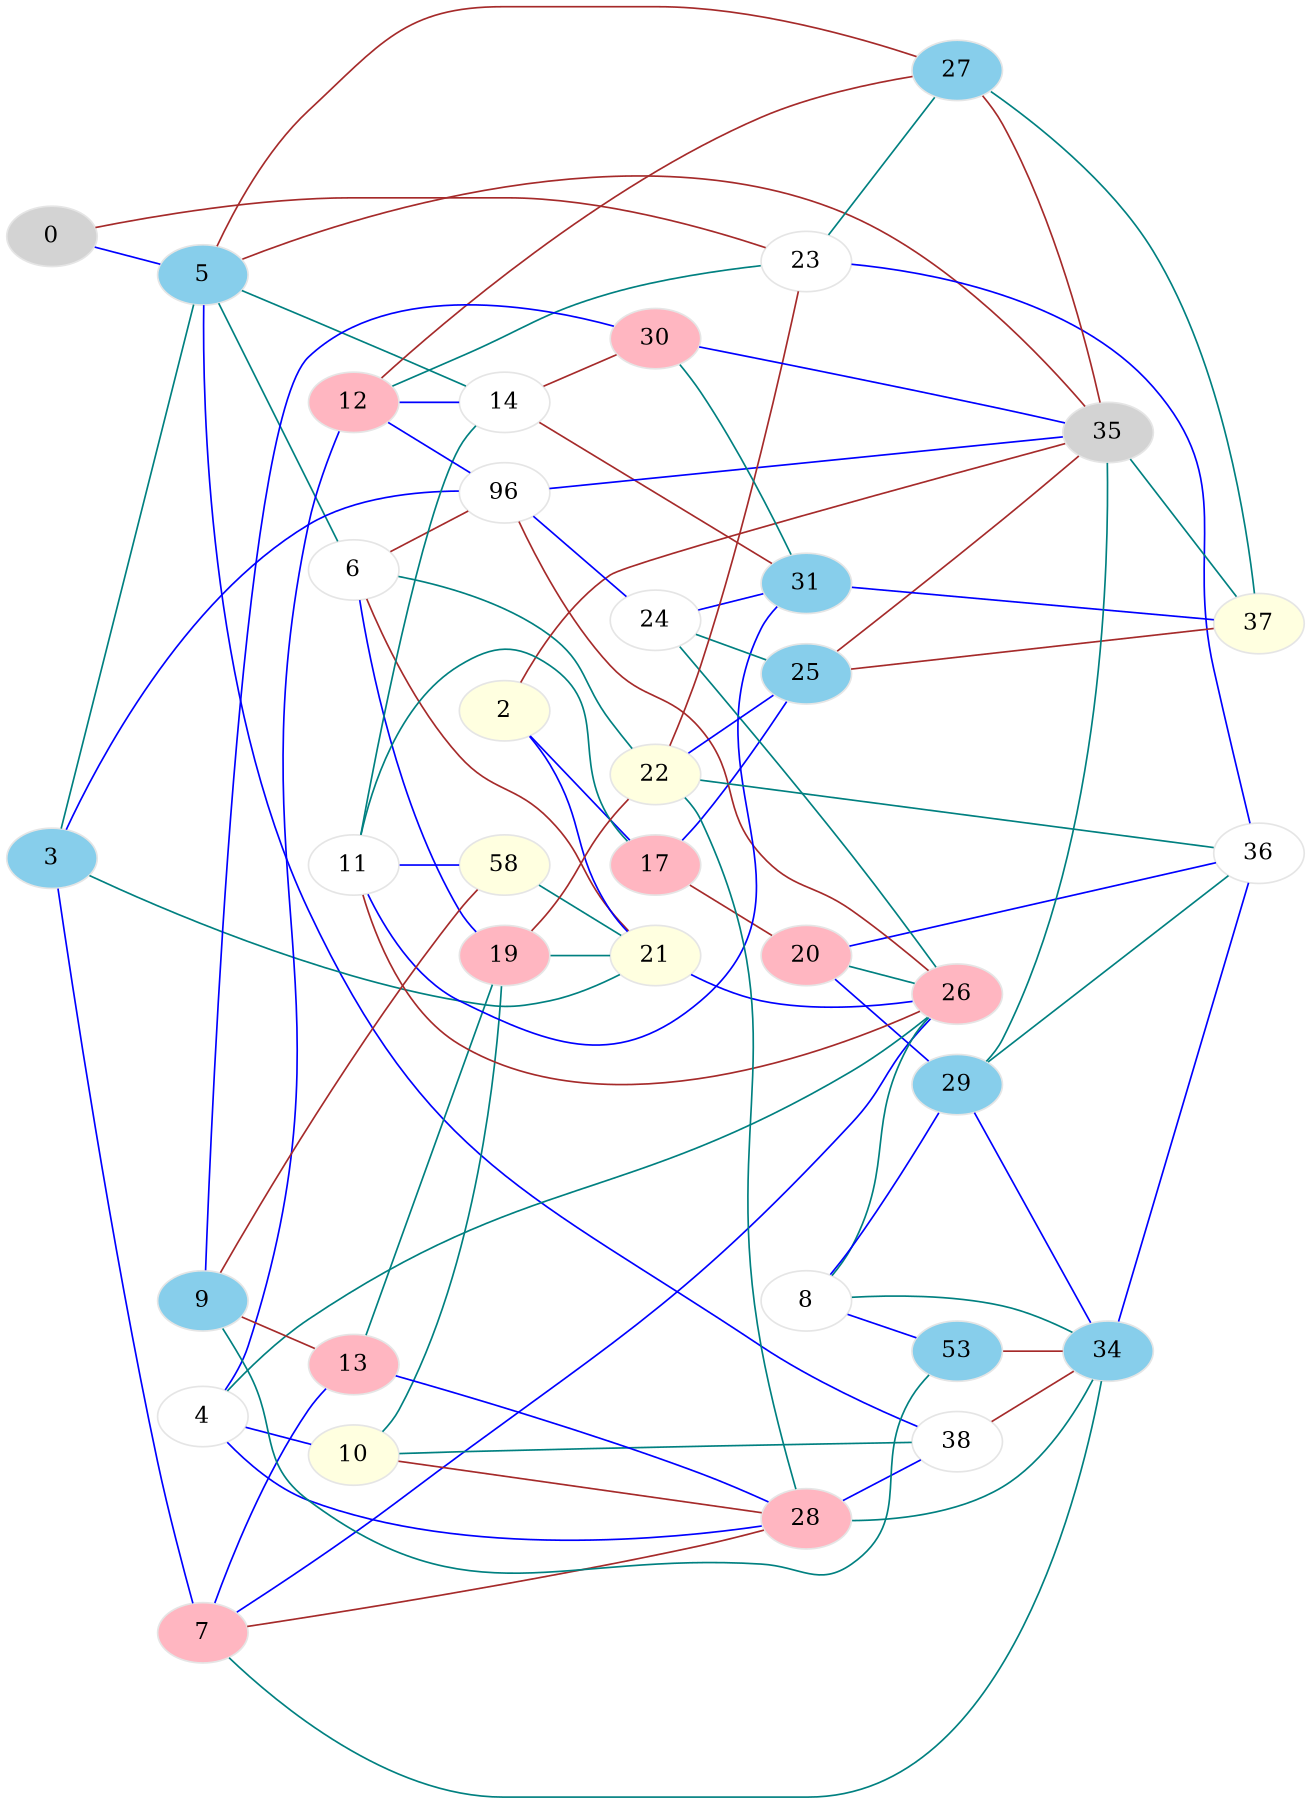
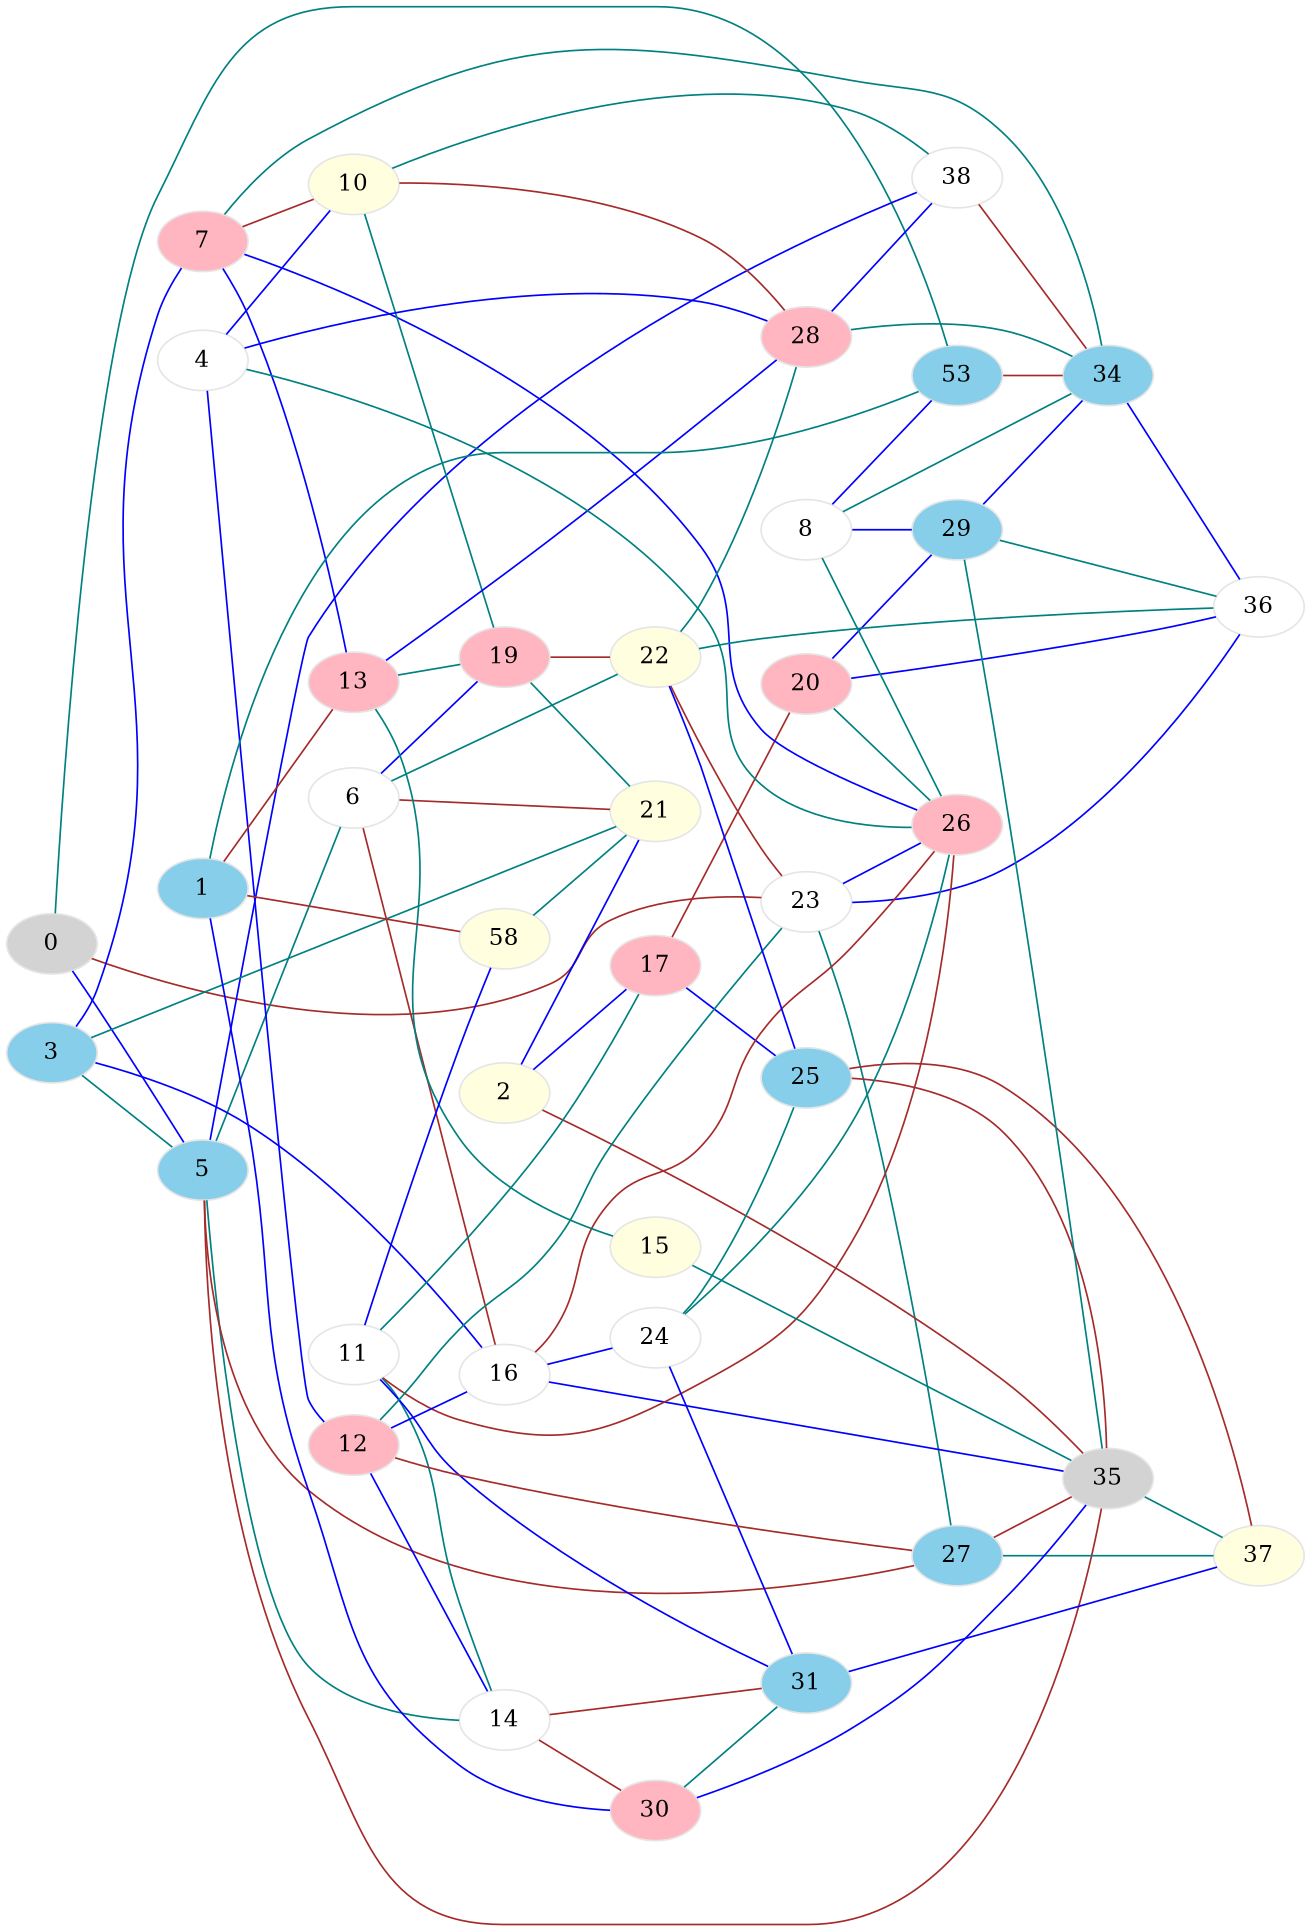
edge "53" -- "0": added
node "96": label "96" -> "16"
edge "21" -- "26": now "23" -- "26"
node "15": added
node "9": label "9" -> "1"
edge "28" -- "7": now "10" -- "7"
